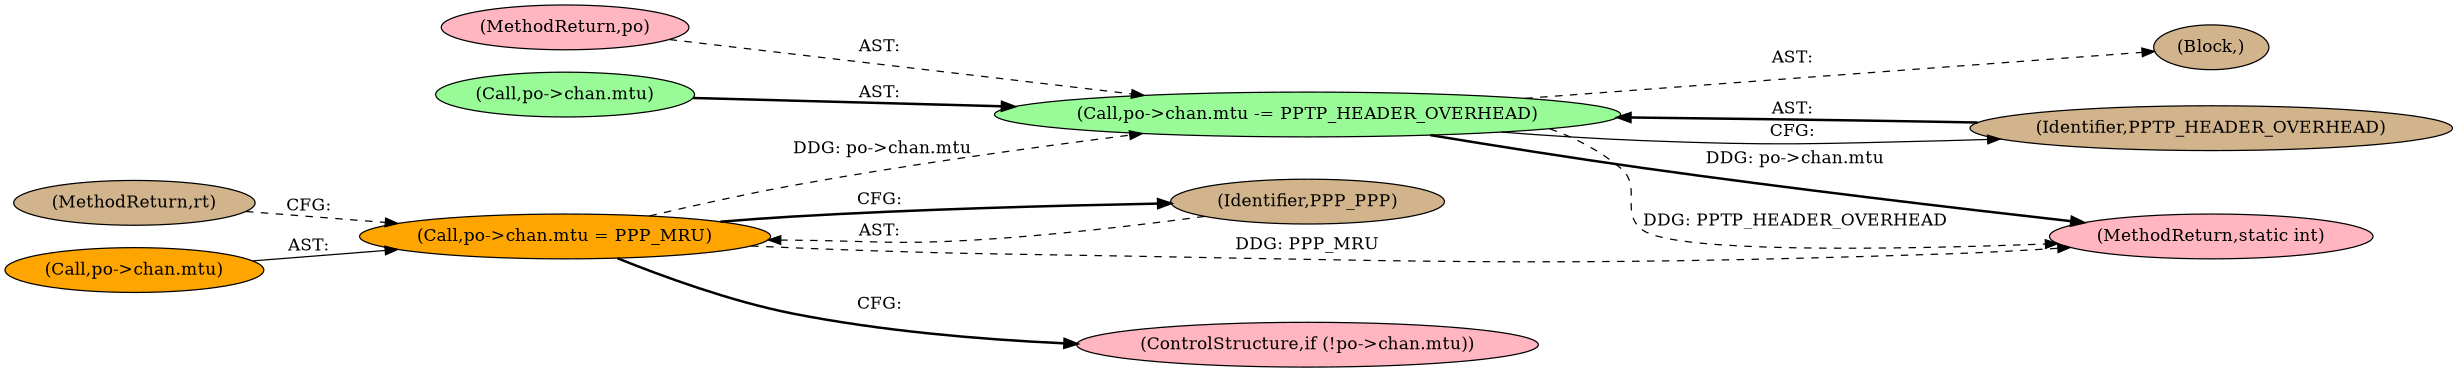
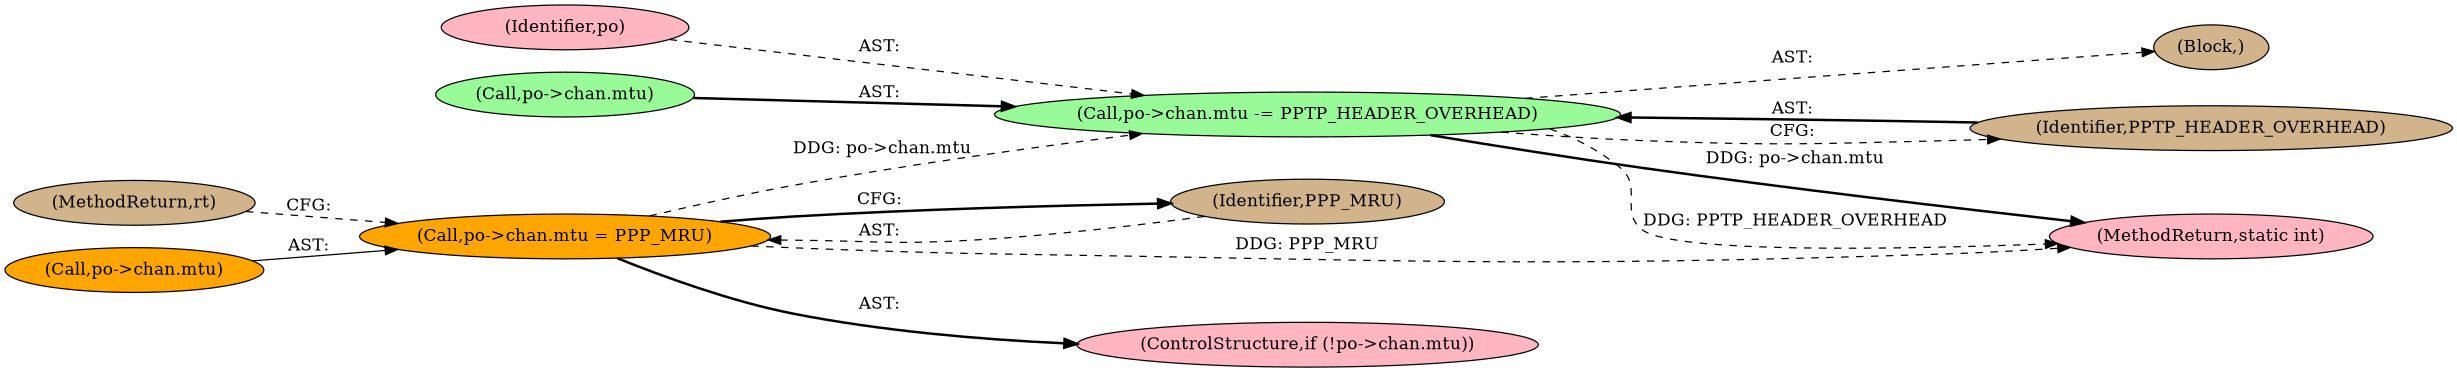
node "(MethodReturn,po)": label "(MethodReturn,po)" -> "(Identifier,po)"
edge "(Call,po->chan.mtu -= PPTP_HEADER_OVERHEAD)" -> "(Identifier,PPTP_HEADER_OVERHEAD)": style solid -> dashed
node "(Identifier,PPP_PPP)": label "(Identifier,PPP_PPP)" -> "(Identifier,PPP_MRU)"
edge "(Call,po->chan.mtu = PPP_MRU)" -> "(ControlStructure,if (!po->chan.mtu))": label "CFG: " -> "AST: "
